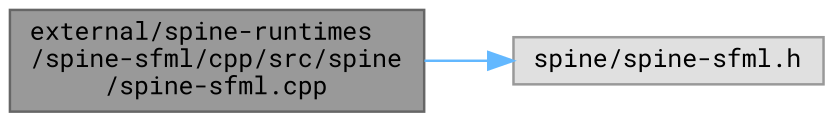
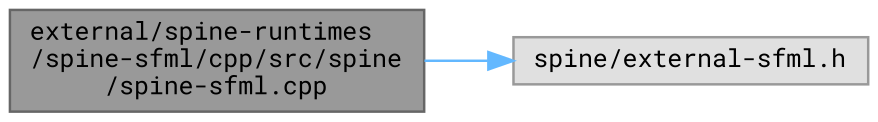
node "spine/spine-sfml.h": label "spine/spine-sfml.h" -> "spine/external-sfml.h"
